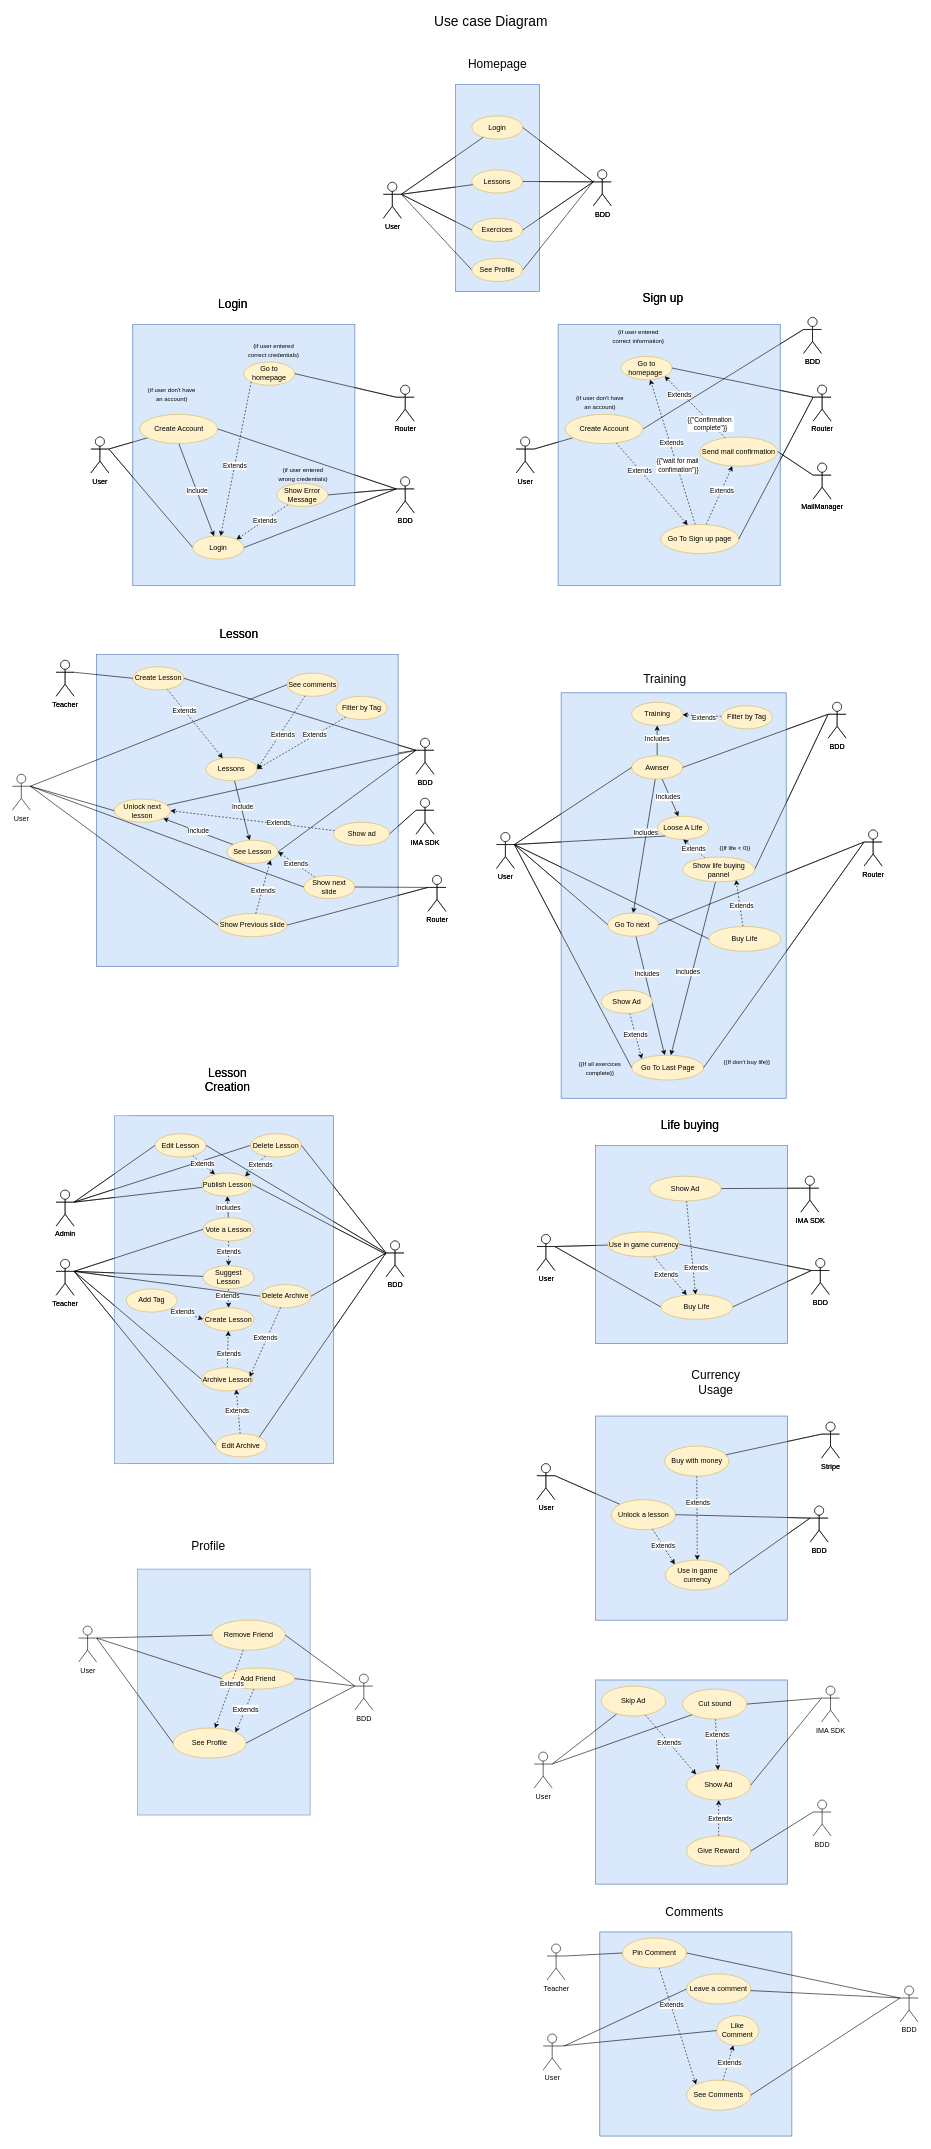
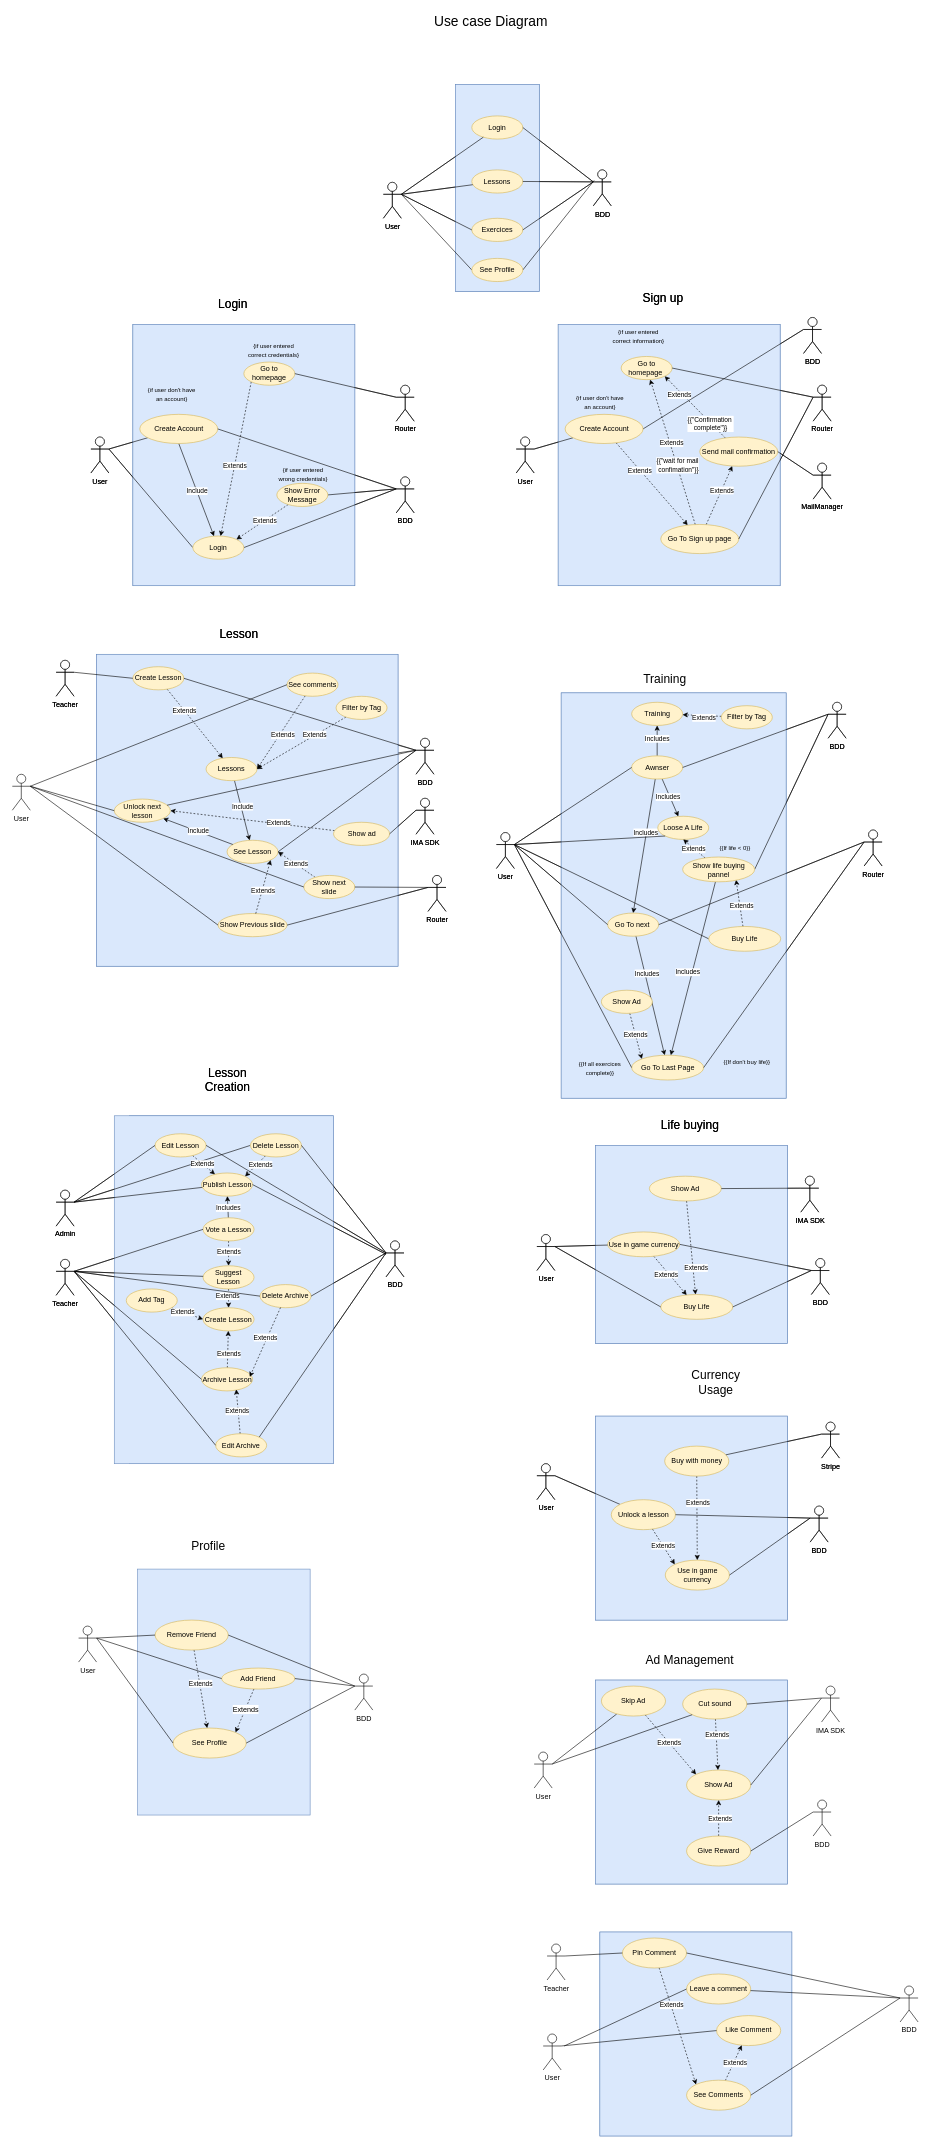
node "Homepage": removed
node "Remove Friend": moved (249, 1635) -> (192, 1635)
node "Ad Management": added
node "Comments": removed
node "Like Comment": size 42x30 -> 64x30
